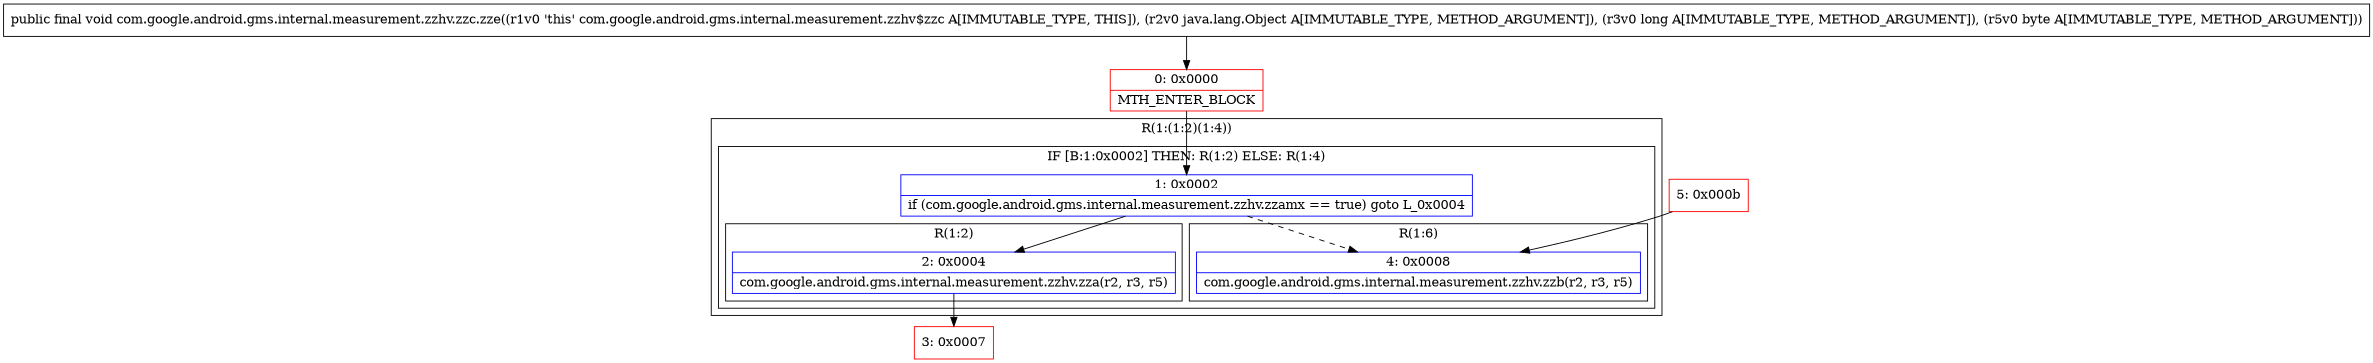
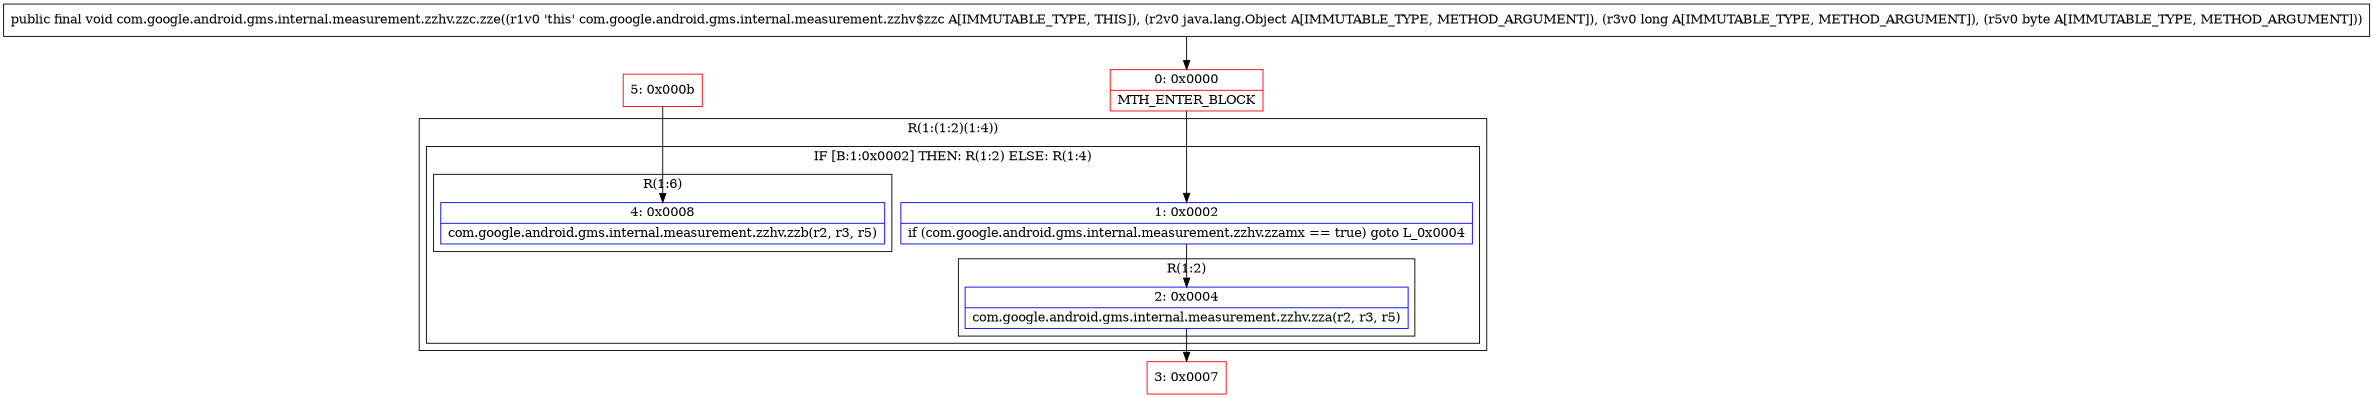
edge "1: 0x0002" -> "4: 0x0008": removed
